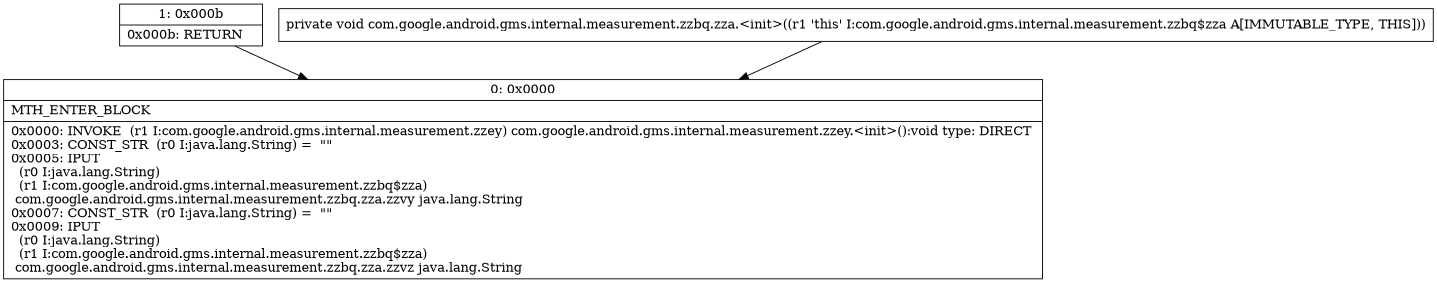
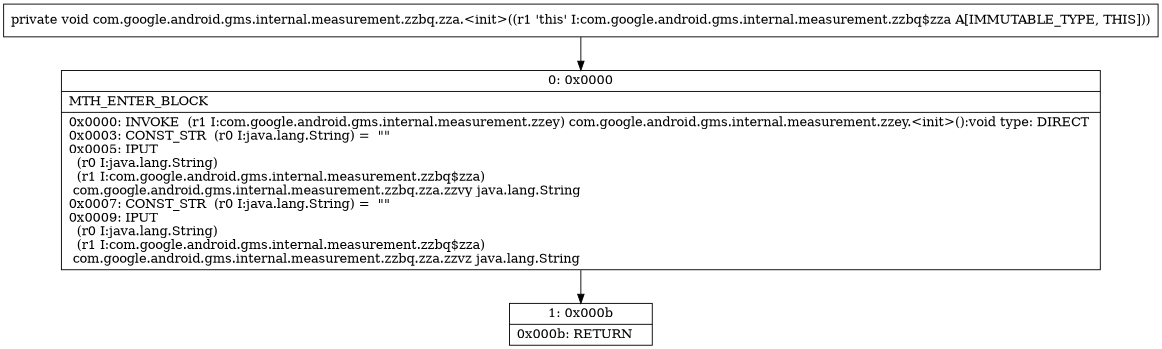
edge "1: 0x000b" -> "0: 0x0000": reversed
